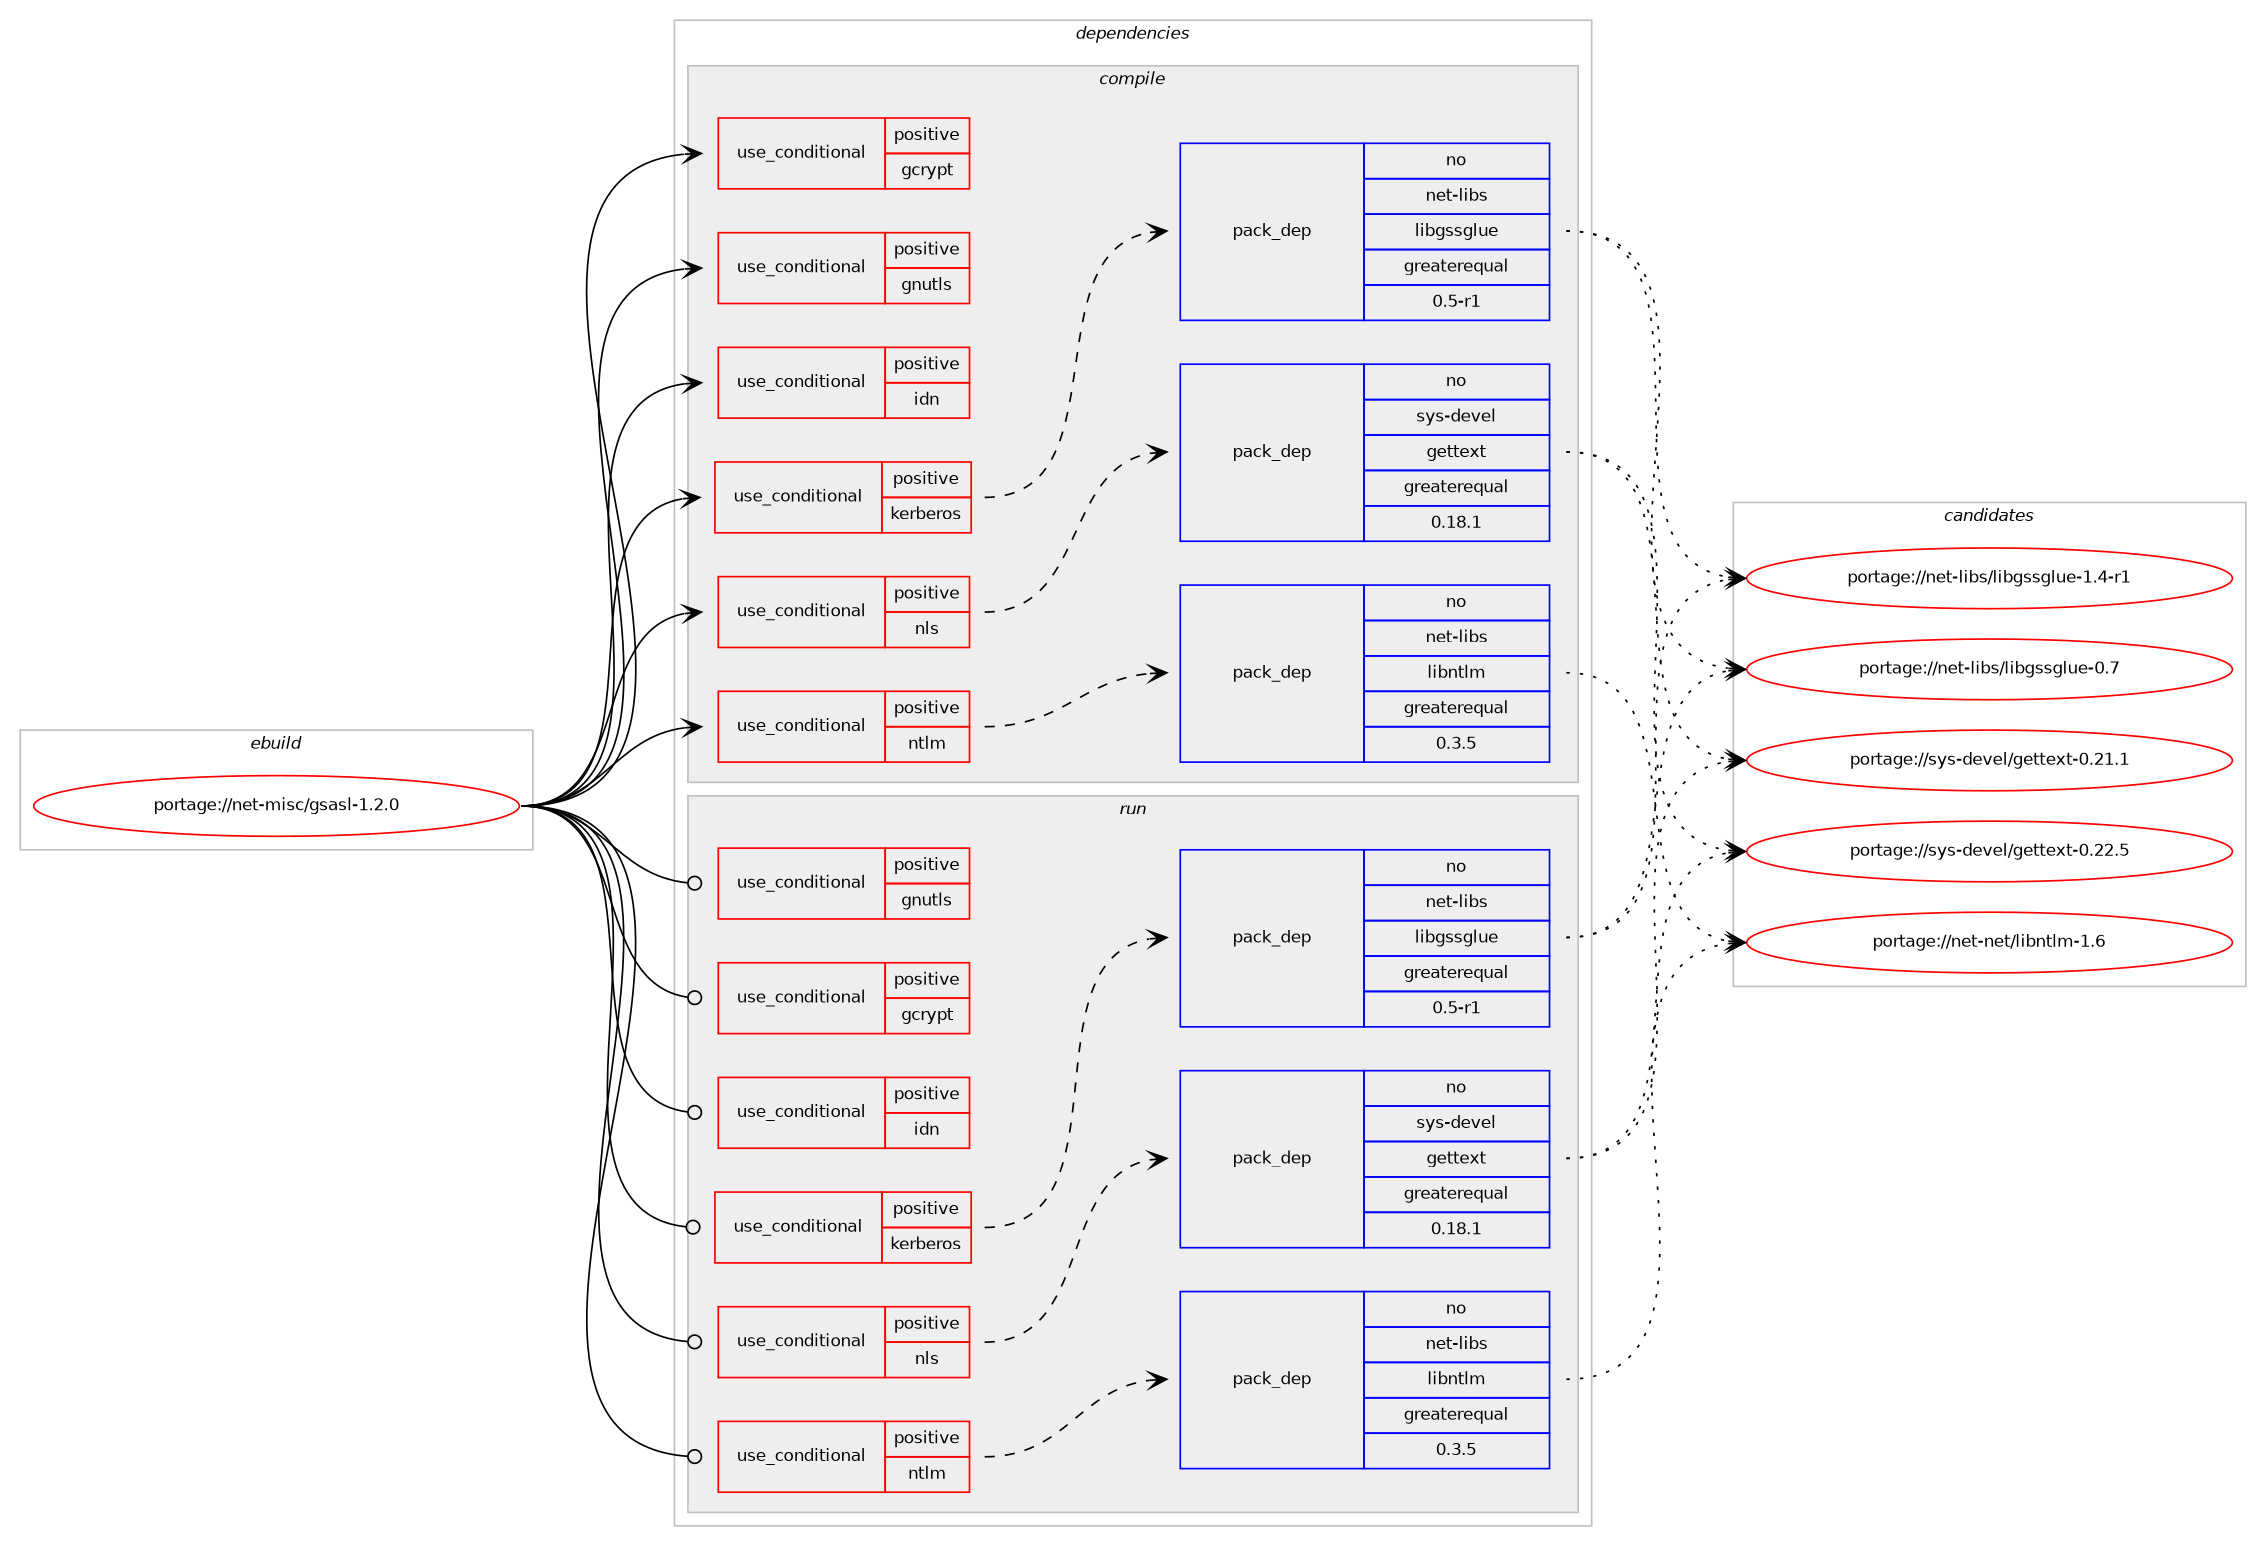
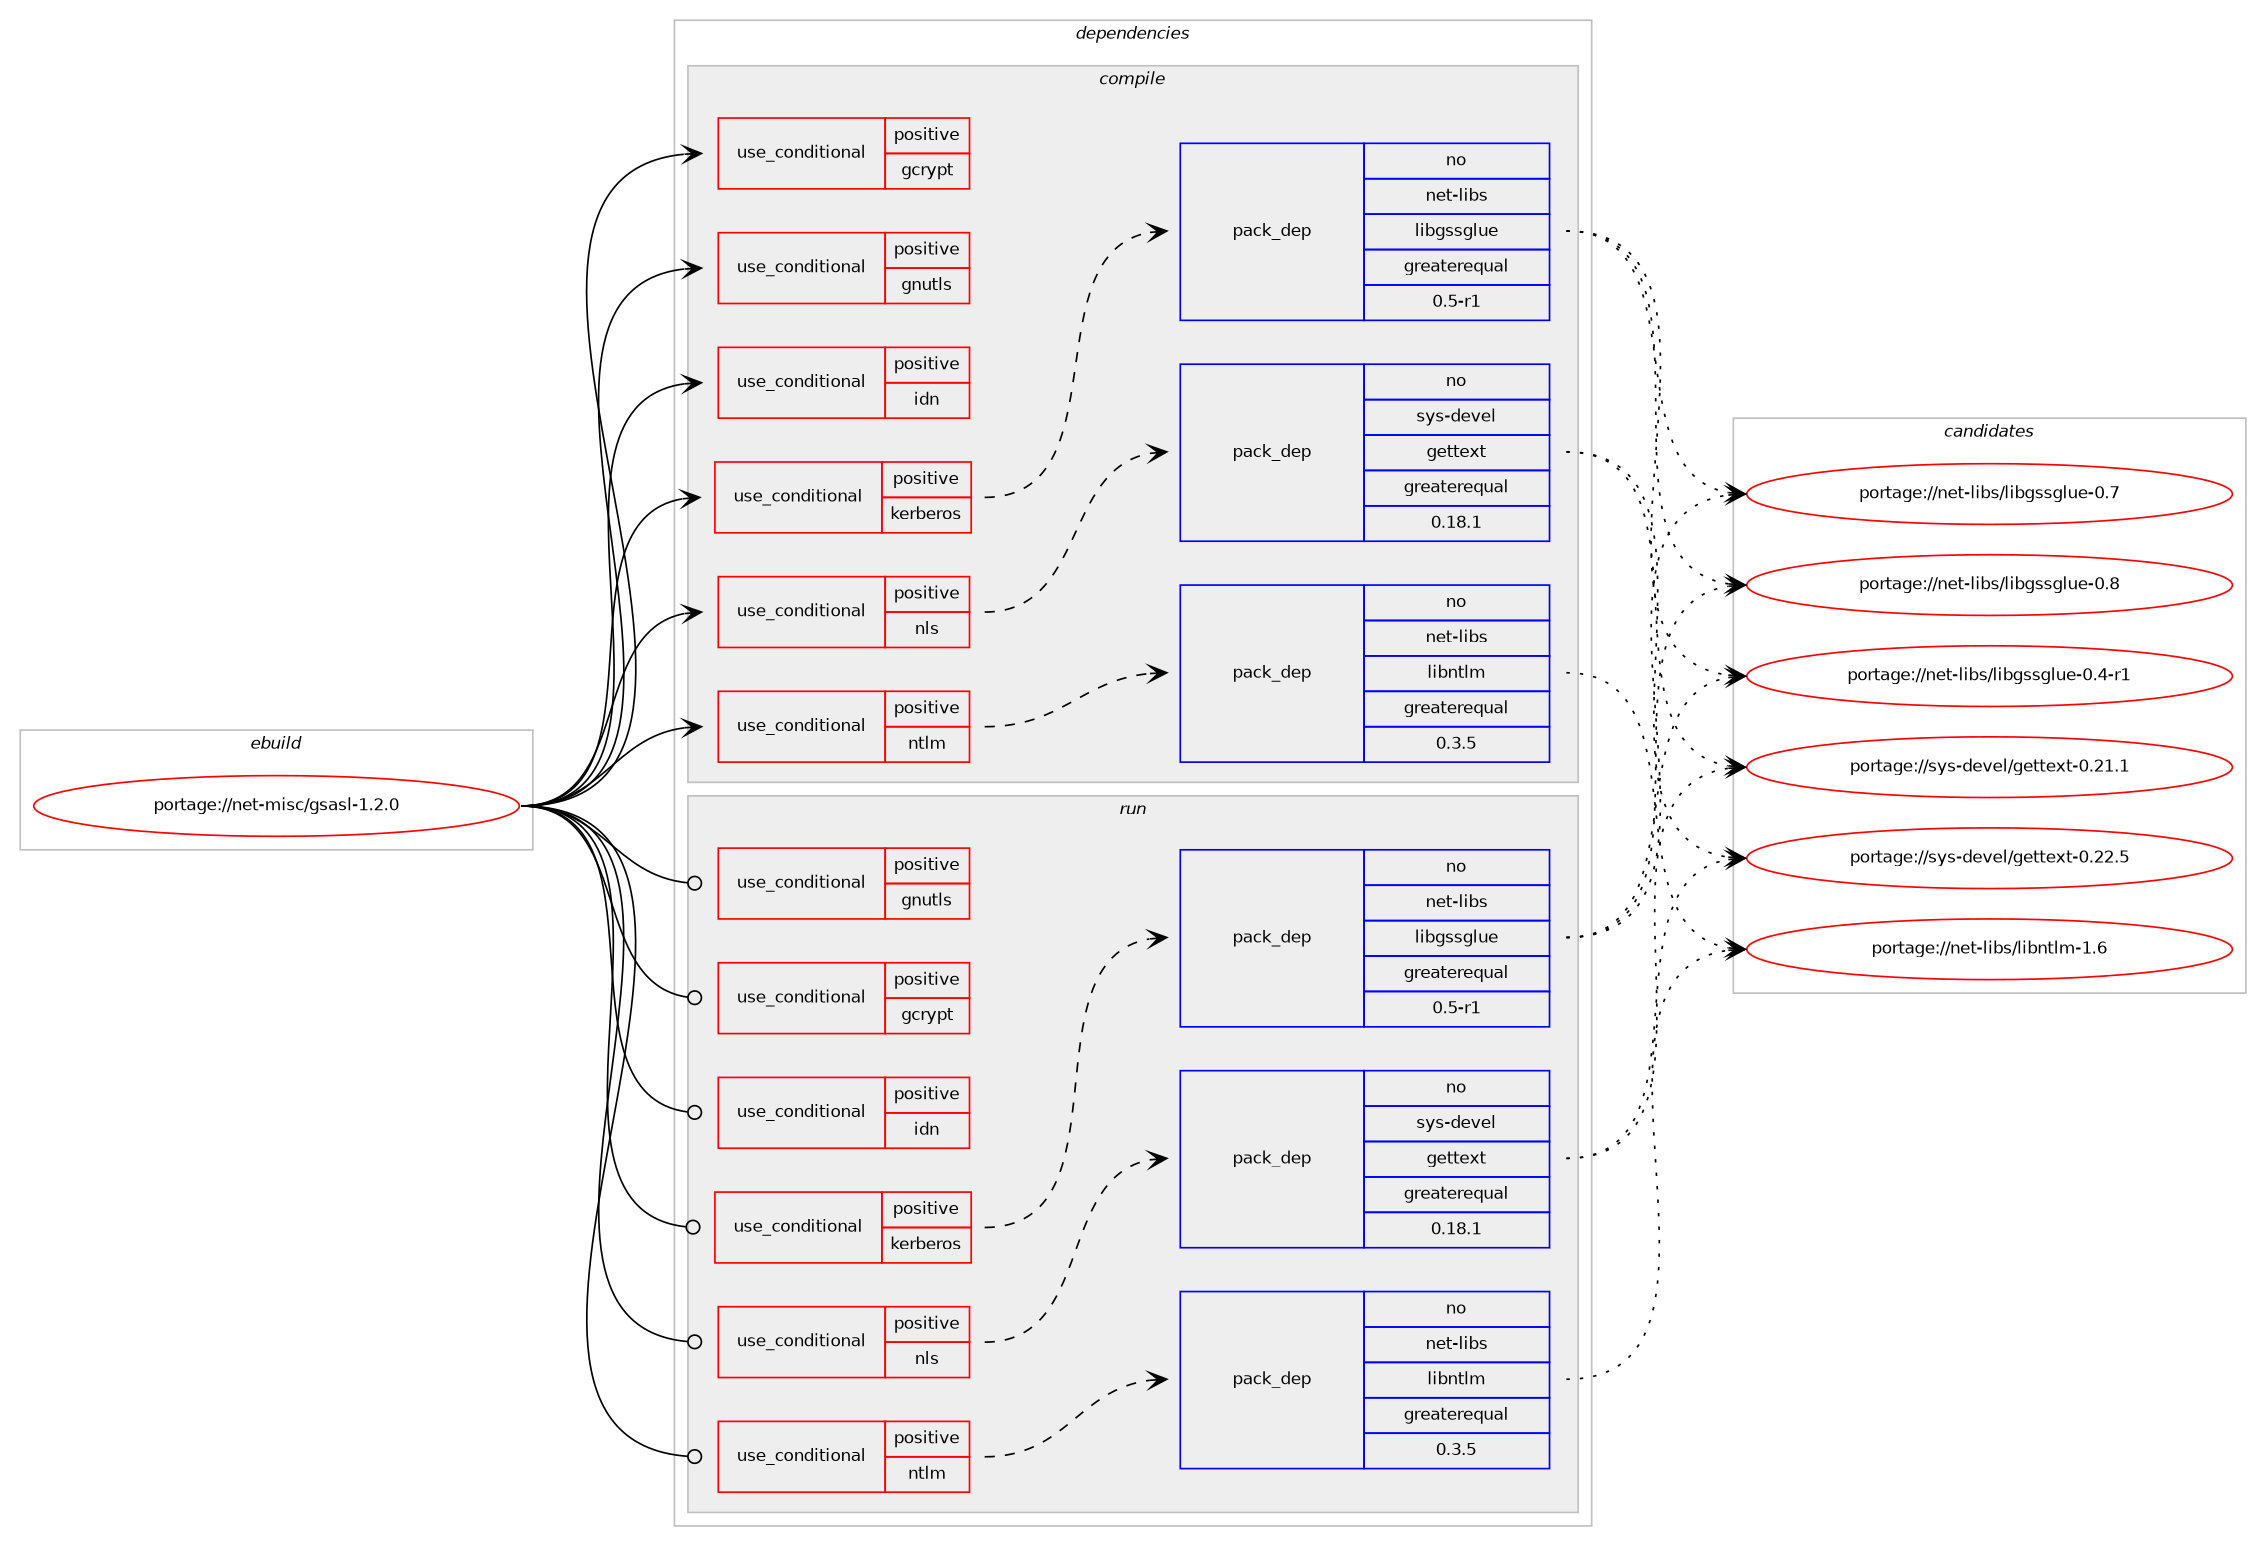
node "portage://net-libs/libgssglue-1.4-r1": label "portage://net-libs/libgssglue-1.4-r1" -> "portage://net-libs/libgssglue-0.4-r1"
node "portage://net-libs/libgssglue-0.8": added
node "portage://net-net/libntlm-1.6": label "portage://net-net/libntlm-1.6" -> "portage://net-libs/libntlm-1.6"
